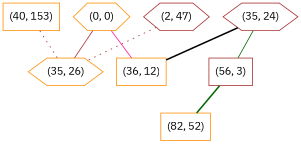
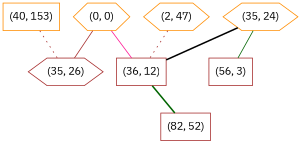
node "(2, 47)": color brown -> darkorange
node "(35, 24)": color brown -> darkorange
edge "(2, 47)" -- "(35, 26)": now "(2, 47)" -- "(36, 12)"
node "(35, 26)": color darkorange -> brown
node "(36, 12)": color darkorange -> brown
edge "(56, 3)" -- "(82, 52)": now "(36, 12)" -- "(82, 52)"
node "(82, 52)": color darkorange -> brown
